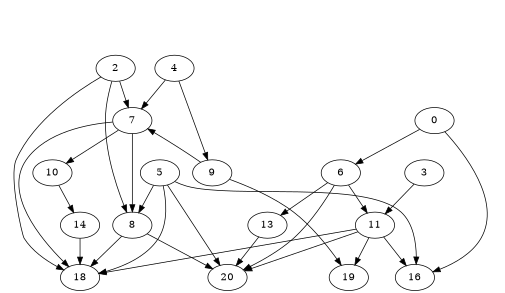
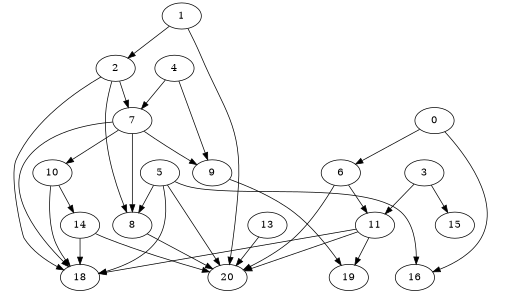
node "1": added
edge "9" -> "7": reversed
edge "6" -> "13": removed
node "15": added
edge "11" -> "16": removed
edge "8" -> "18": now "10" -> "18"
edge "14" -> "20": added
